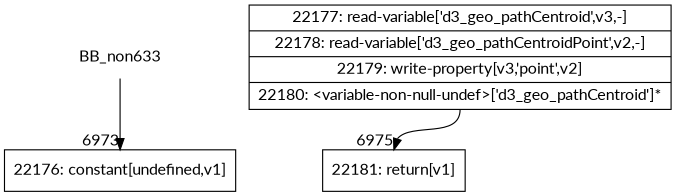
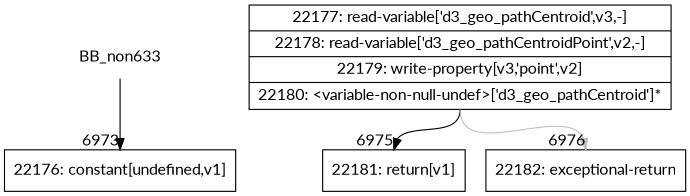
node "22182: exceptional-return": added
